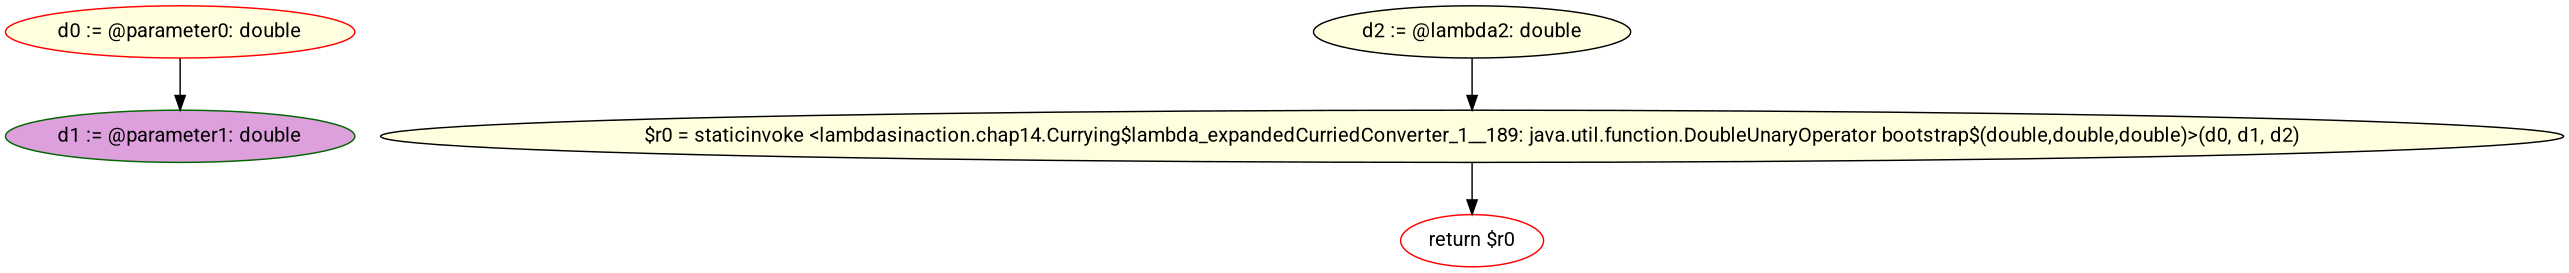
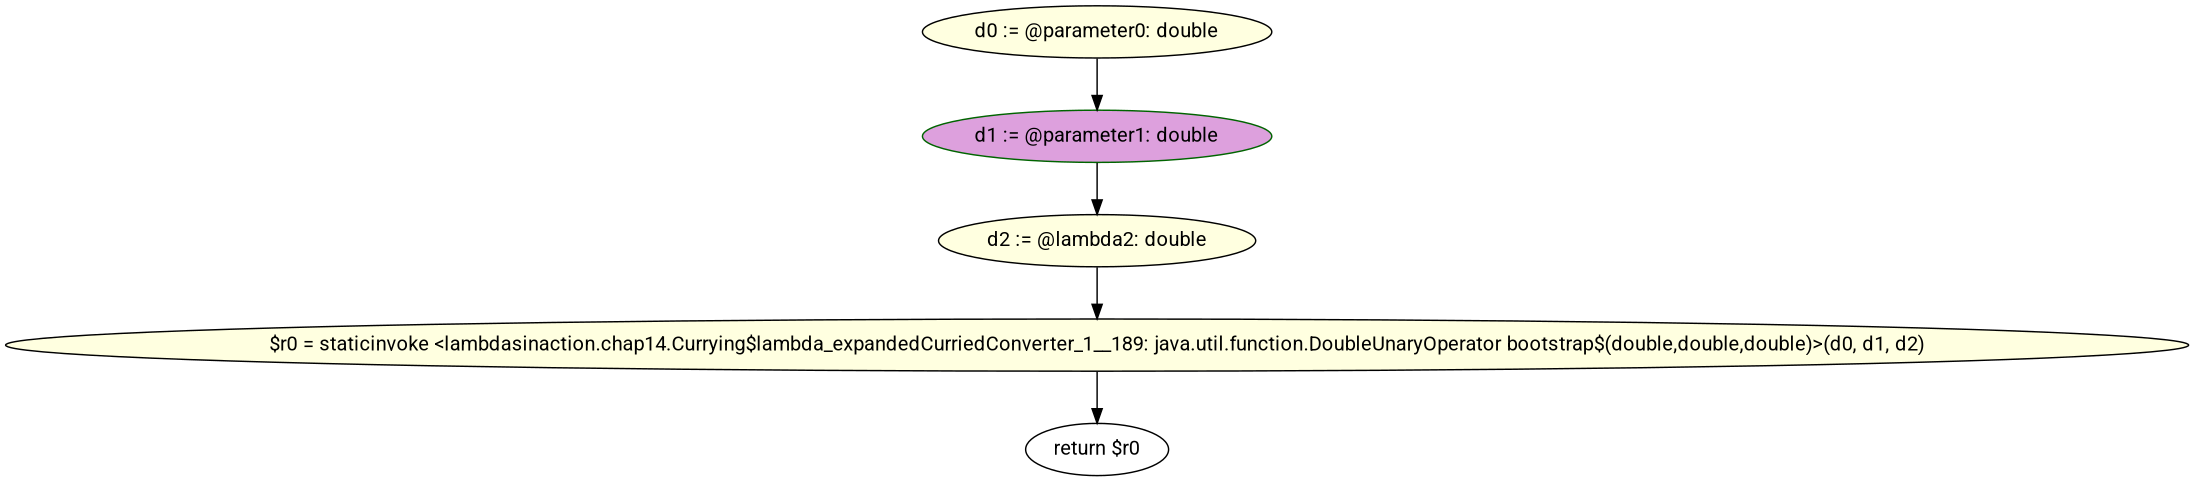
node "d0 := @parameter0: double": color red -> black
edge "d1 := @parameter1: double" -> "d2 := @lambda2: double": added
node "return $r0": color red -> black
